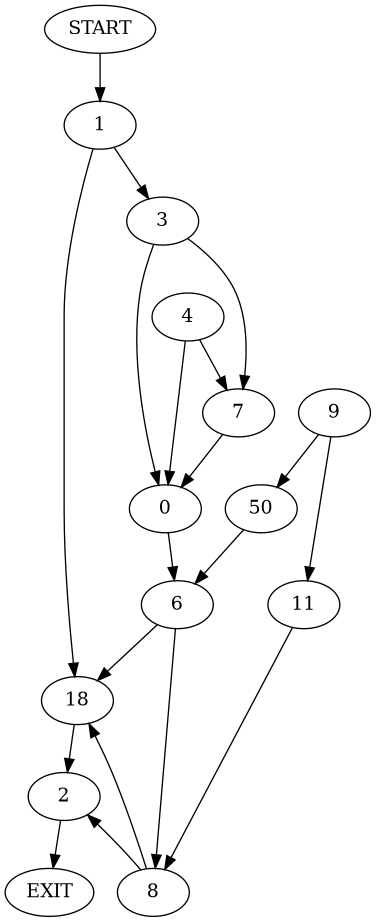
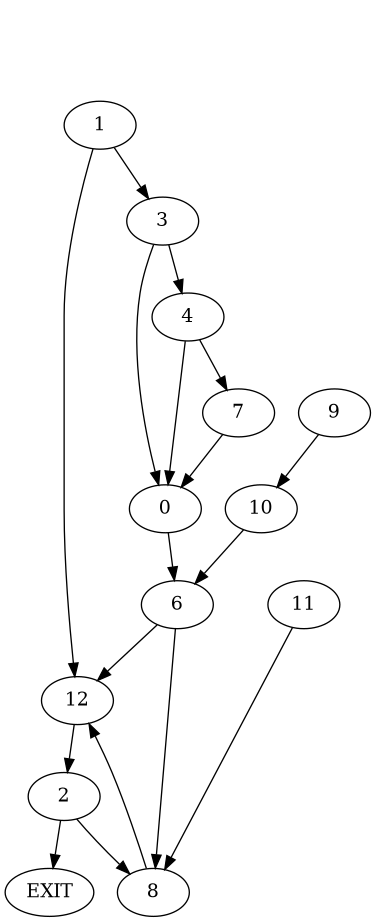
node "START": removed
edge "3" -> "7": now "3" -> "4"
edge "9" -> "11": removed
node "50": label "50" -> "10"
node "18": label "18" -> "12"
edge "8" -> "2": reversed
